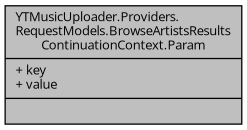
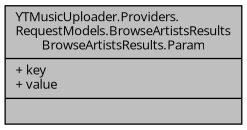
node "YTMusicUploader.Providers.": text "ContinuationContext.Param" -> "BrowseArtistsResults.Param"
